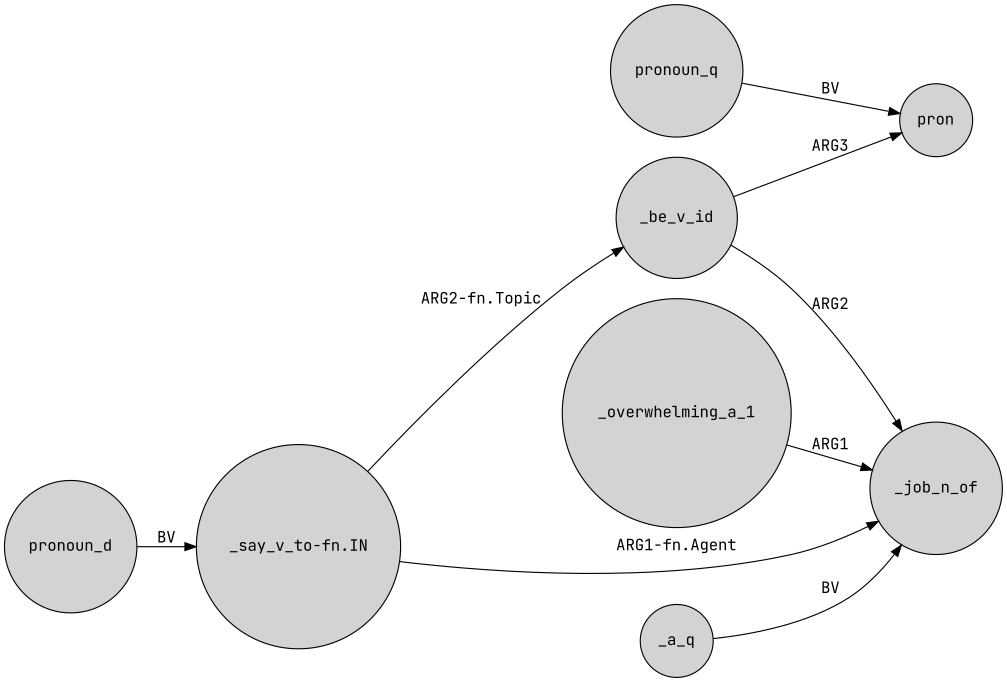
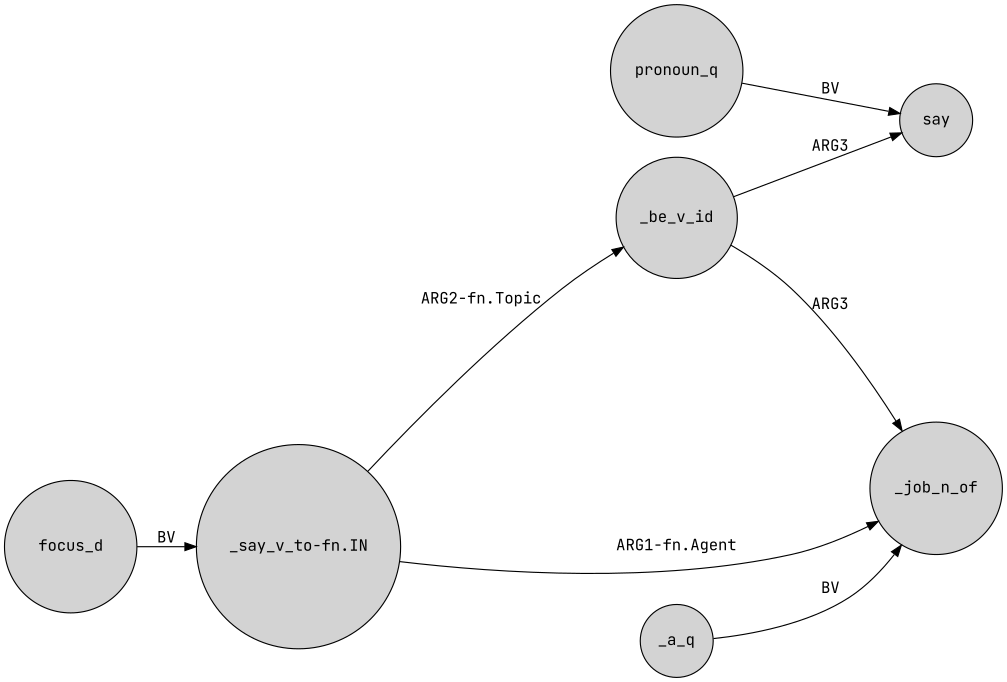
node "pron": label "pron" -> "say"
edge "_be_v_id" -> "_job_n_of": label "ARG2" -> "ARG3"
node "_overwhelming_a_1": removed
node "pronoun_d": label "pronoun_d" -> "focus_d"
